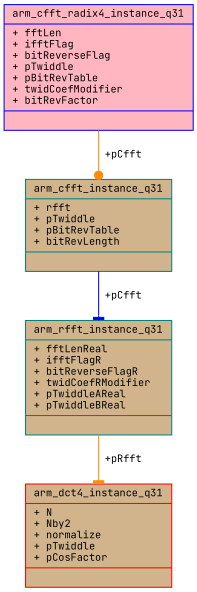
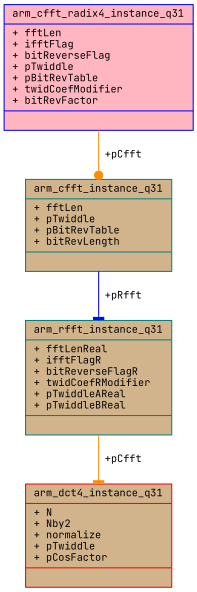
node "arm_cfft_instance_q31": text "+ rfft" -> "+ fftLen"
edge "arm_cfft_instance_q31" -> "arm_rfft_instance_q31": label " +pCfft" -> " +pRfft"
edge "arm_rfft_instance_q31" -> "arm_dct4_instance_q31": label " +pRfft" -> " +pCfft"
